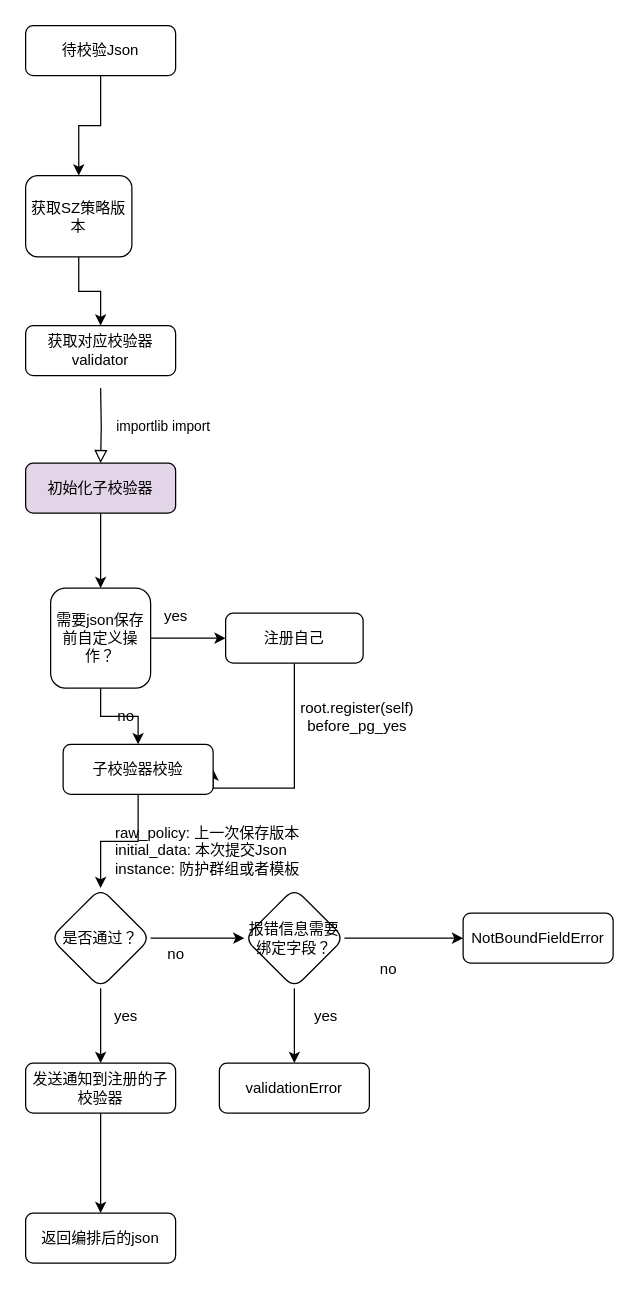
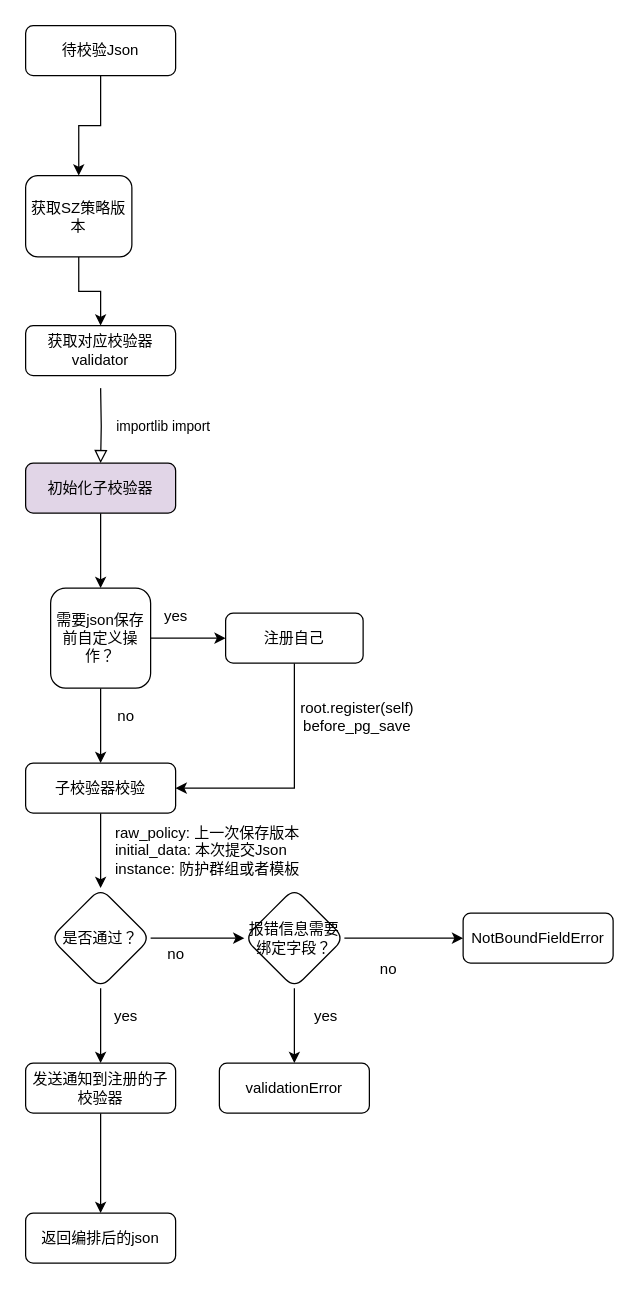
node "root.register(self)before_pg_yes": label "root.register(self)before_pg_yes" -> "root.register(self)before_pg_save"
node "子校验器校验": moved (138, 769) -> (101, 788)
